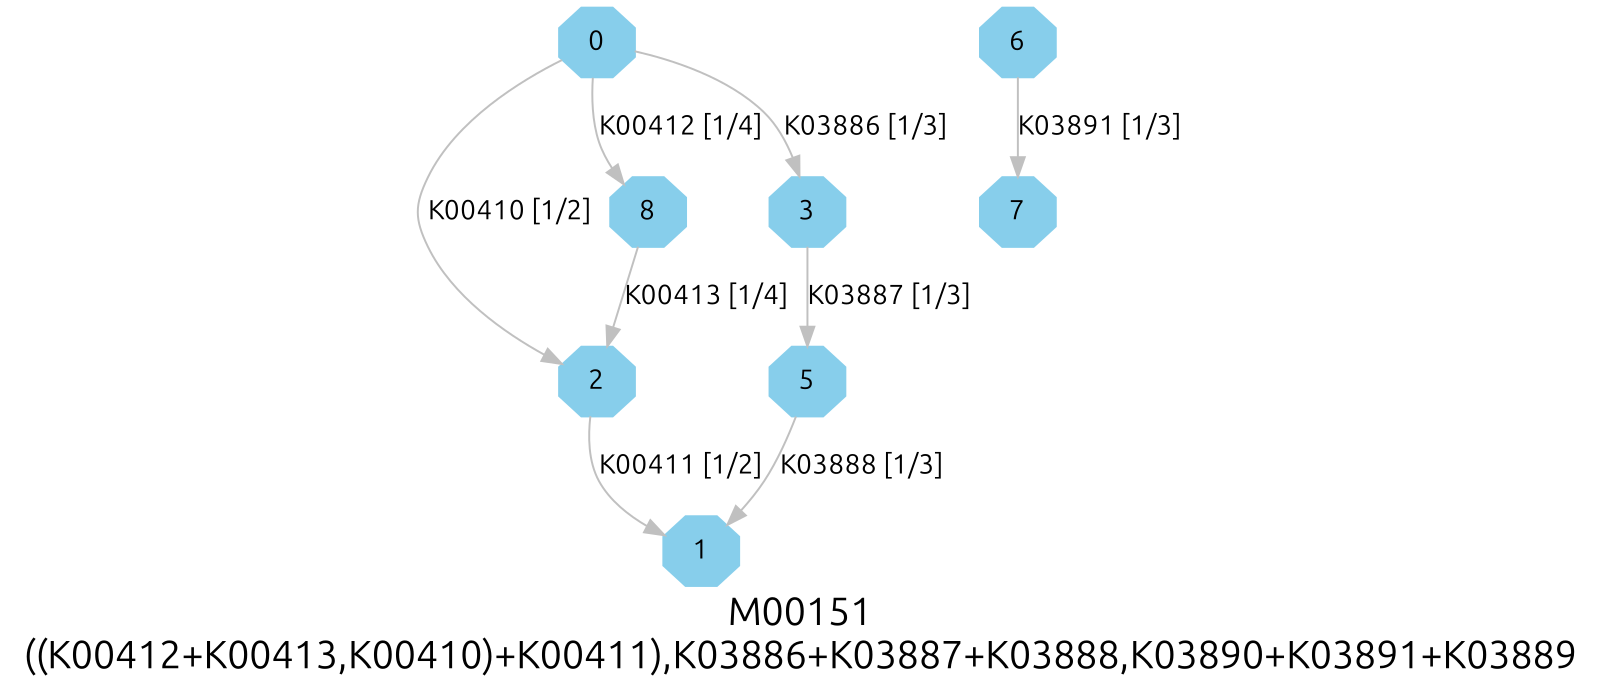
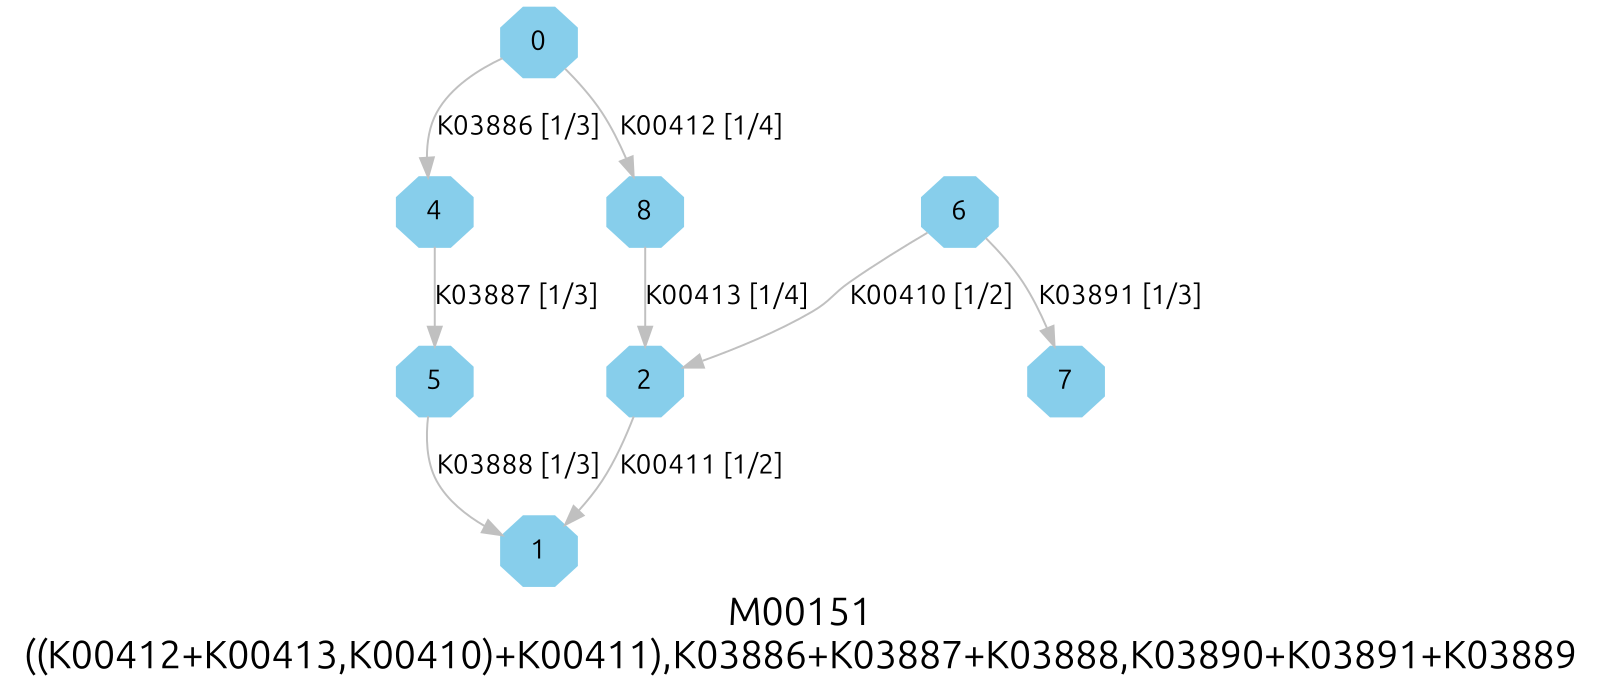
edge "0" -> "2": now "6" -> "2"
node "3": label "3" -> "4"
